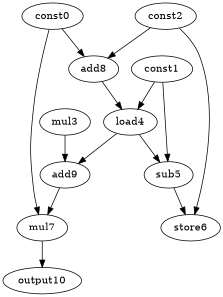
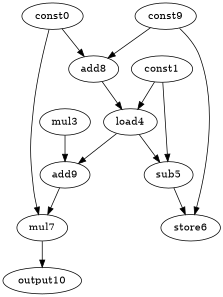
node "const2": label "const2" -> "const9"
